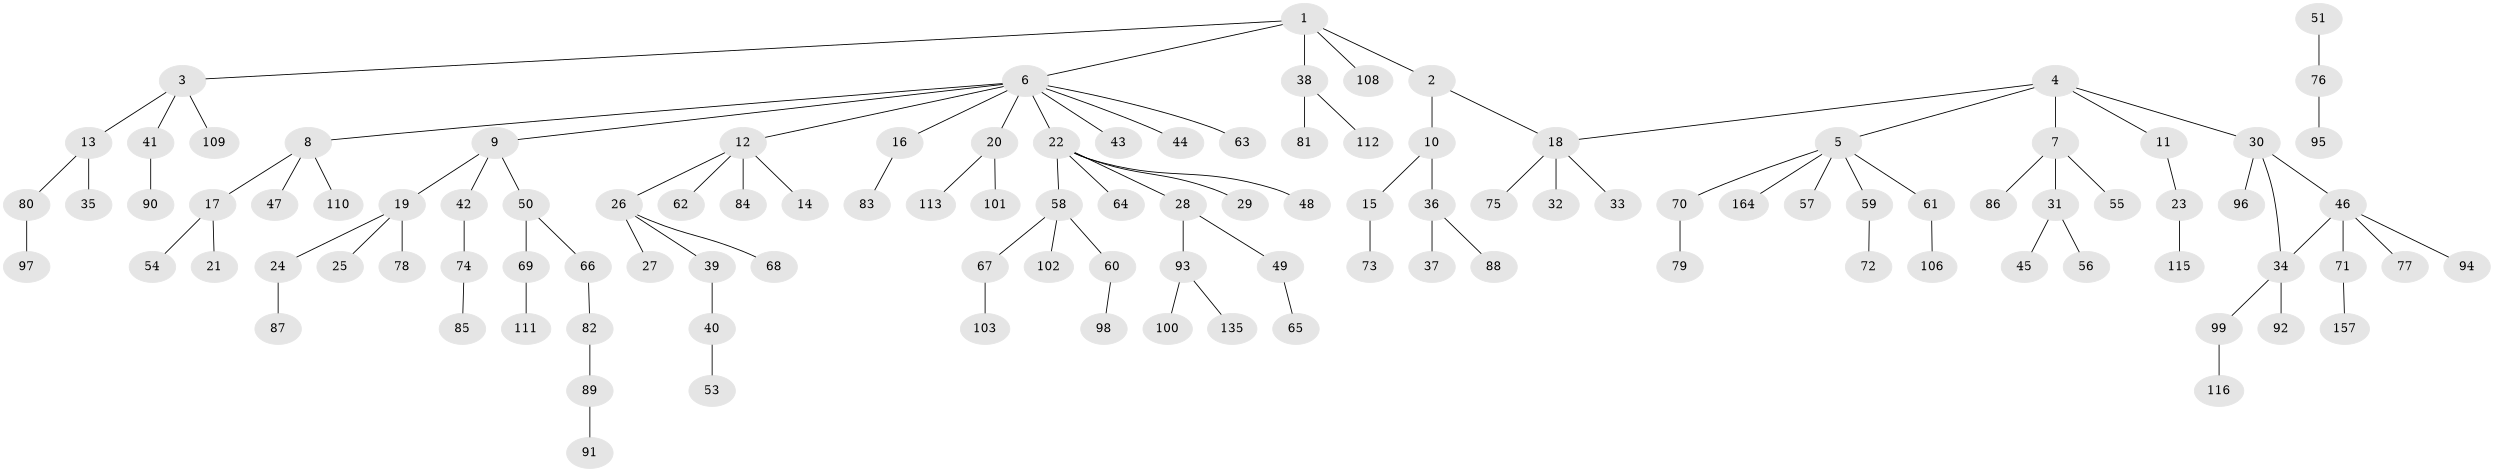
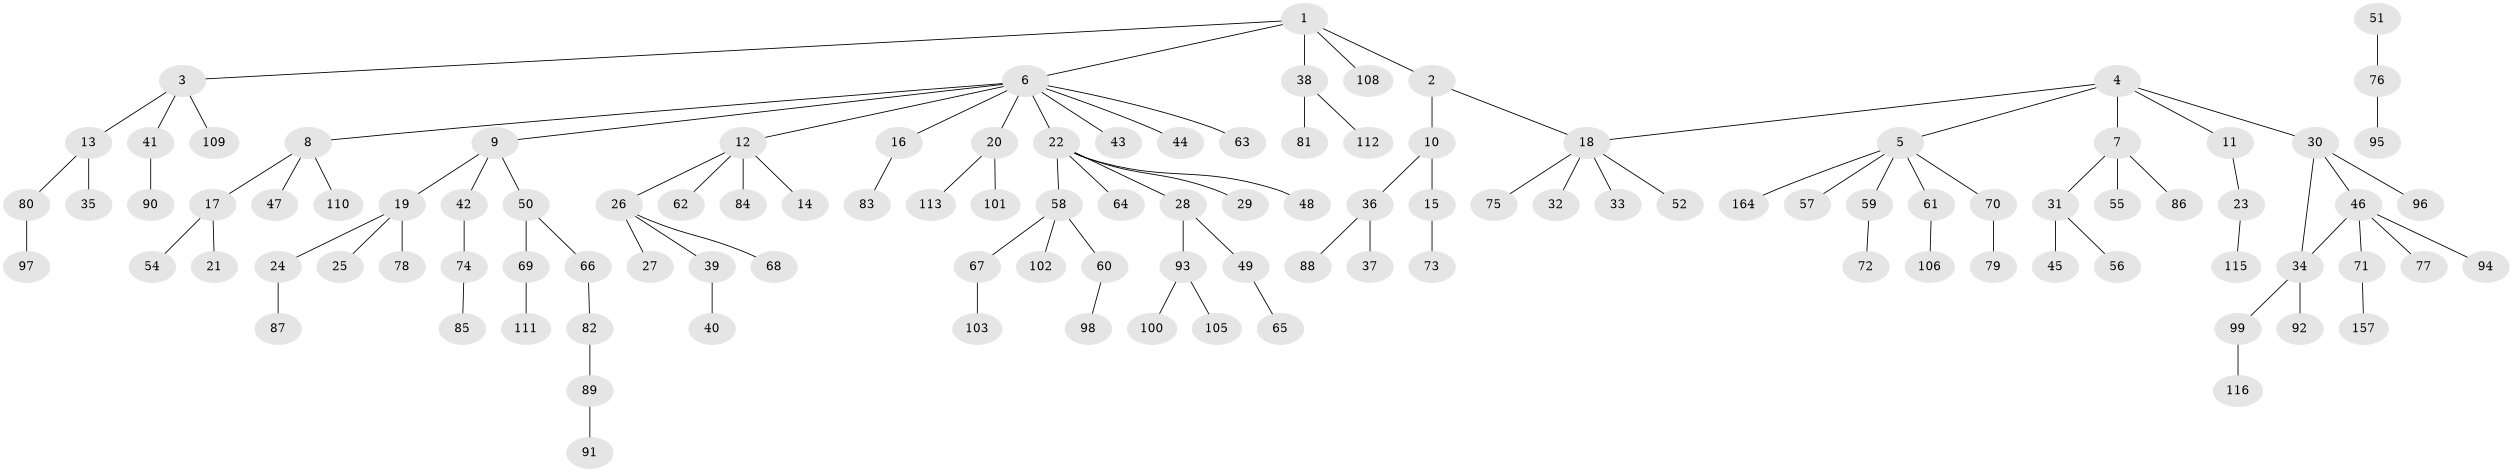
node "52": added
node "135": label "135" -> "105"
node "53": removed
